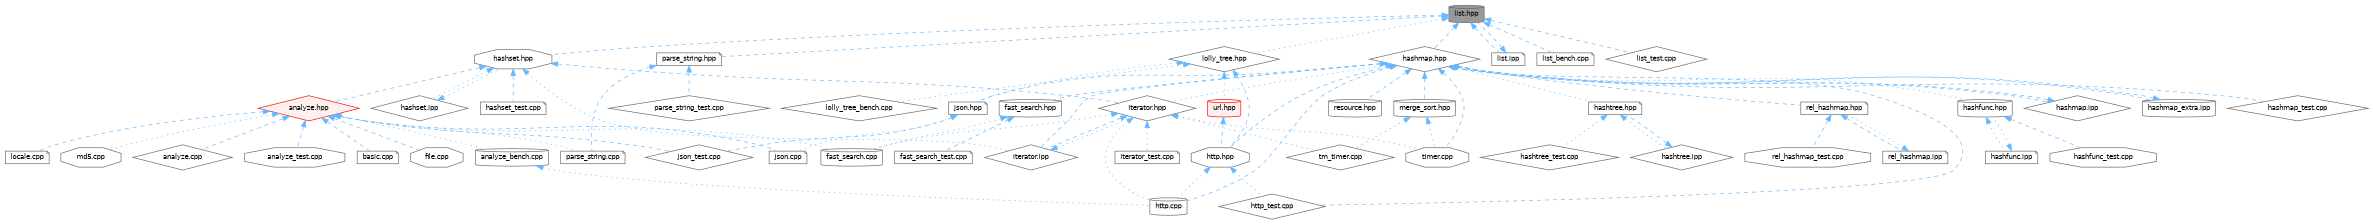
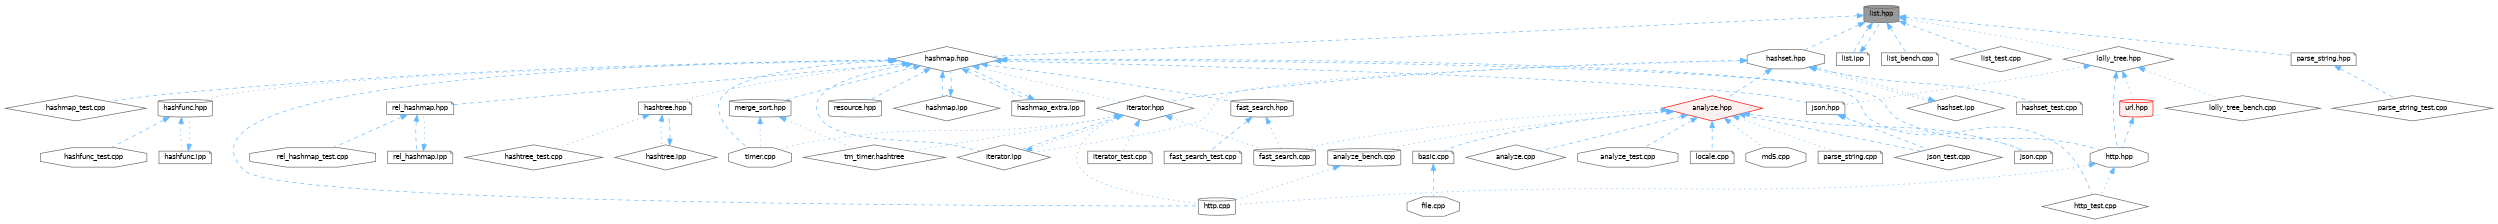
edge "parse_string.cpp" -> "parse_string.hpp": removed
edge "file.cpp" -> "analyze.hpp": now "file.cpp" -> "basic.cpp"
node "tm_timer.cpp": label "tm_timer.cpp" -> "tm_timer.hashtree"
